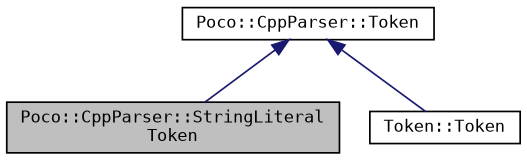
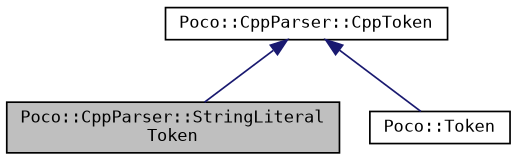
node "Poco::CppParser::Token": label "Poco::CppParser::Token" -> "Poco::CppParser::CppToken"
node "Token::Token": label "Token::Token" -> "Poco::Token"
